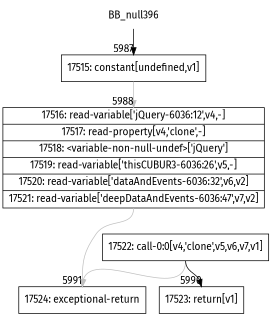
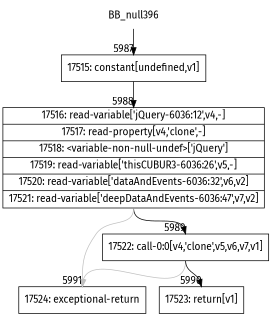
edge "17515: constant[undefined,v1]" -> "17516: read-variable['jQuery-6036:12',v4,-]": color gray -> black
edge "17516: read-variable['jQuery-6036:12',v4,-]" -> "17522: call-0:0[v4,'clone',v5,v6,v7,v1]": added
